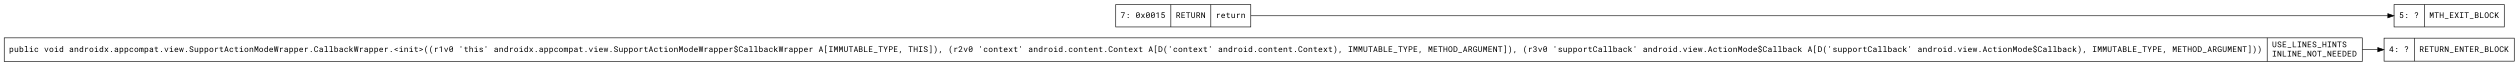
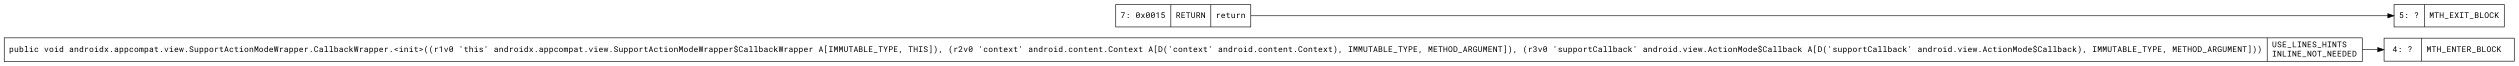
node "4: ?": text "RETURN_ENTER_BLOCK" -> "MTH_ENTER_BLOCK"
